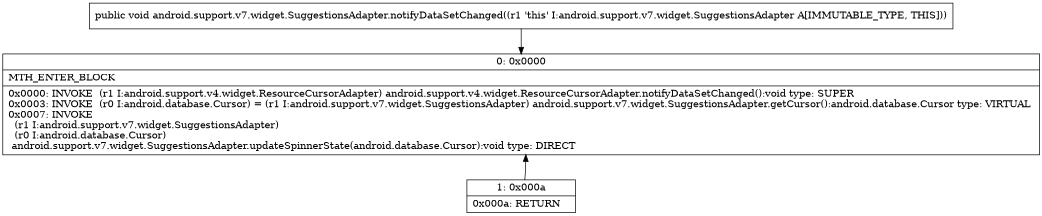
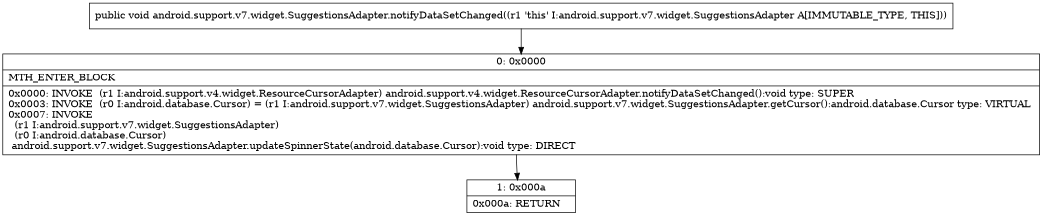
edge "1: 0x000a" -> "0: 0x0000": reversed
